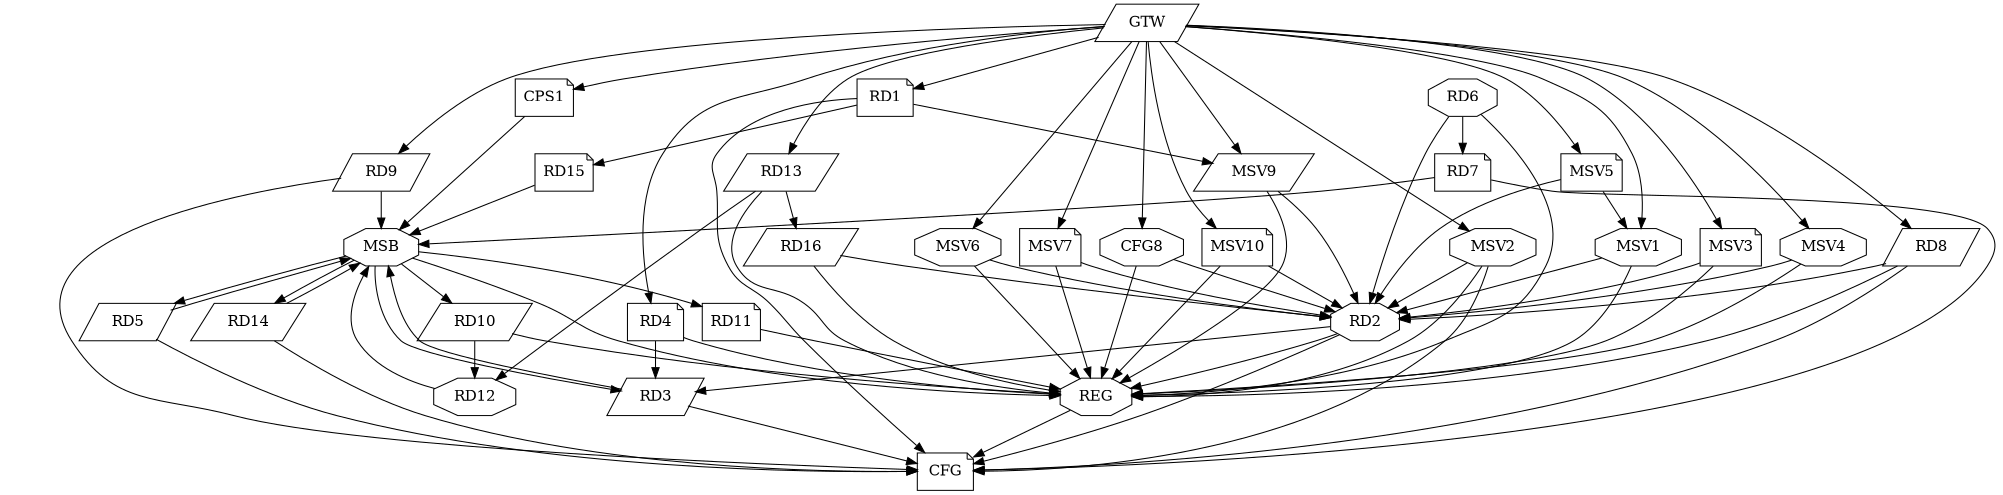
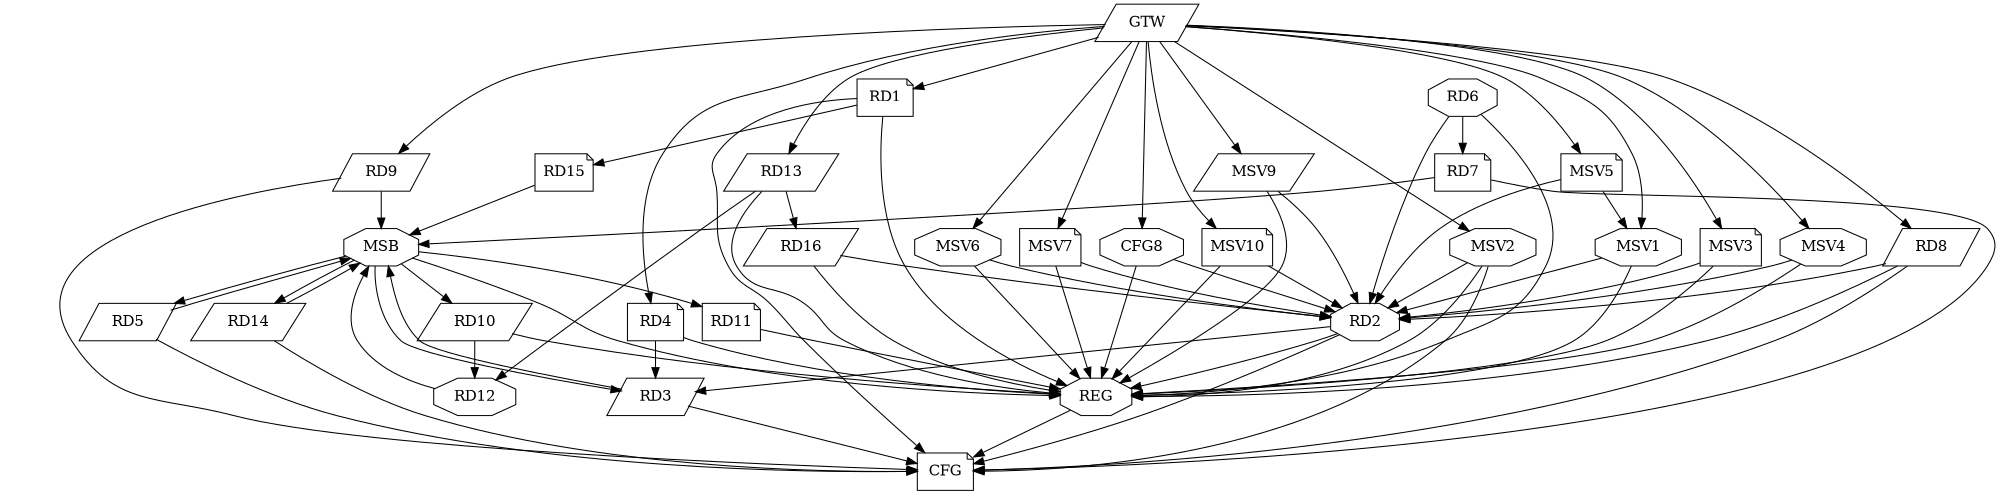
node "CPS1": removed
edge "RD1" -> "MSV9": now "RD1" -> "REG"
